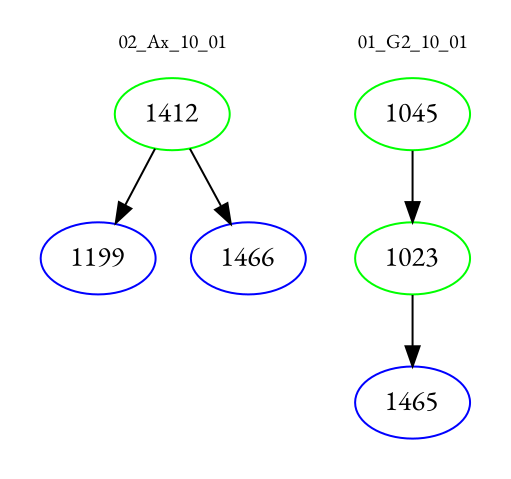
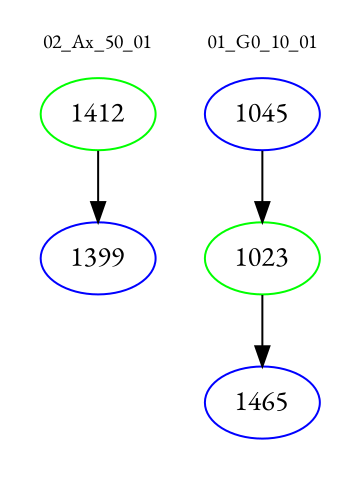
cluster "02_Ax_10_01": label "02_Ax_10_01" -> "02_Ax_50_01"
cluster "01_G2_10_01": label "01_G2_10_01" -> "01_G0_10_01"
node "1045": color green -> blue
node "1199": label "1199" -> "1399"
node "1466": removed
